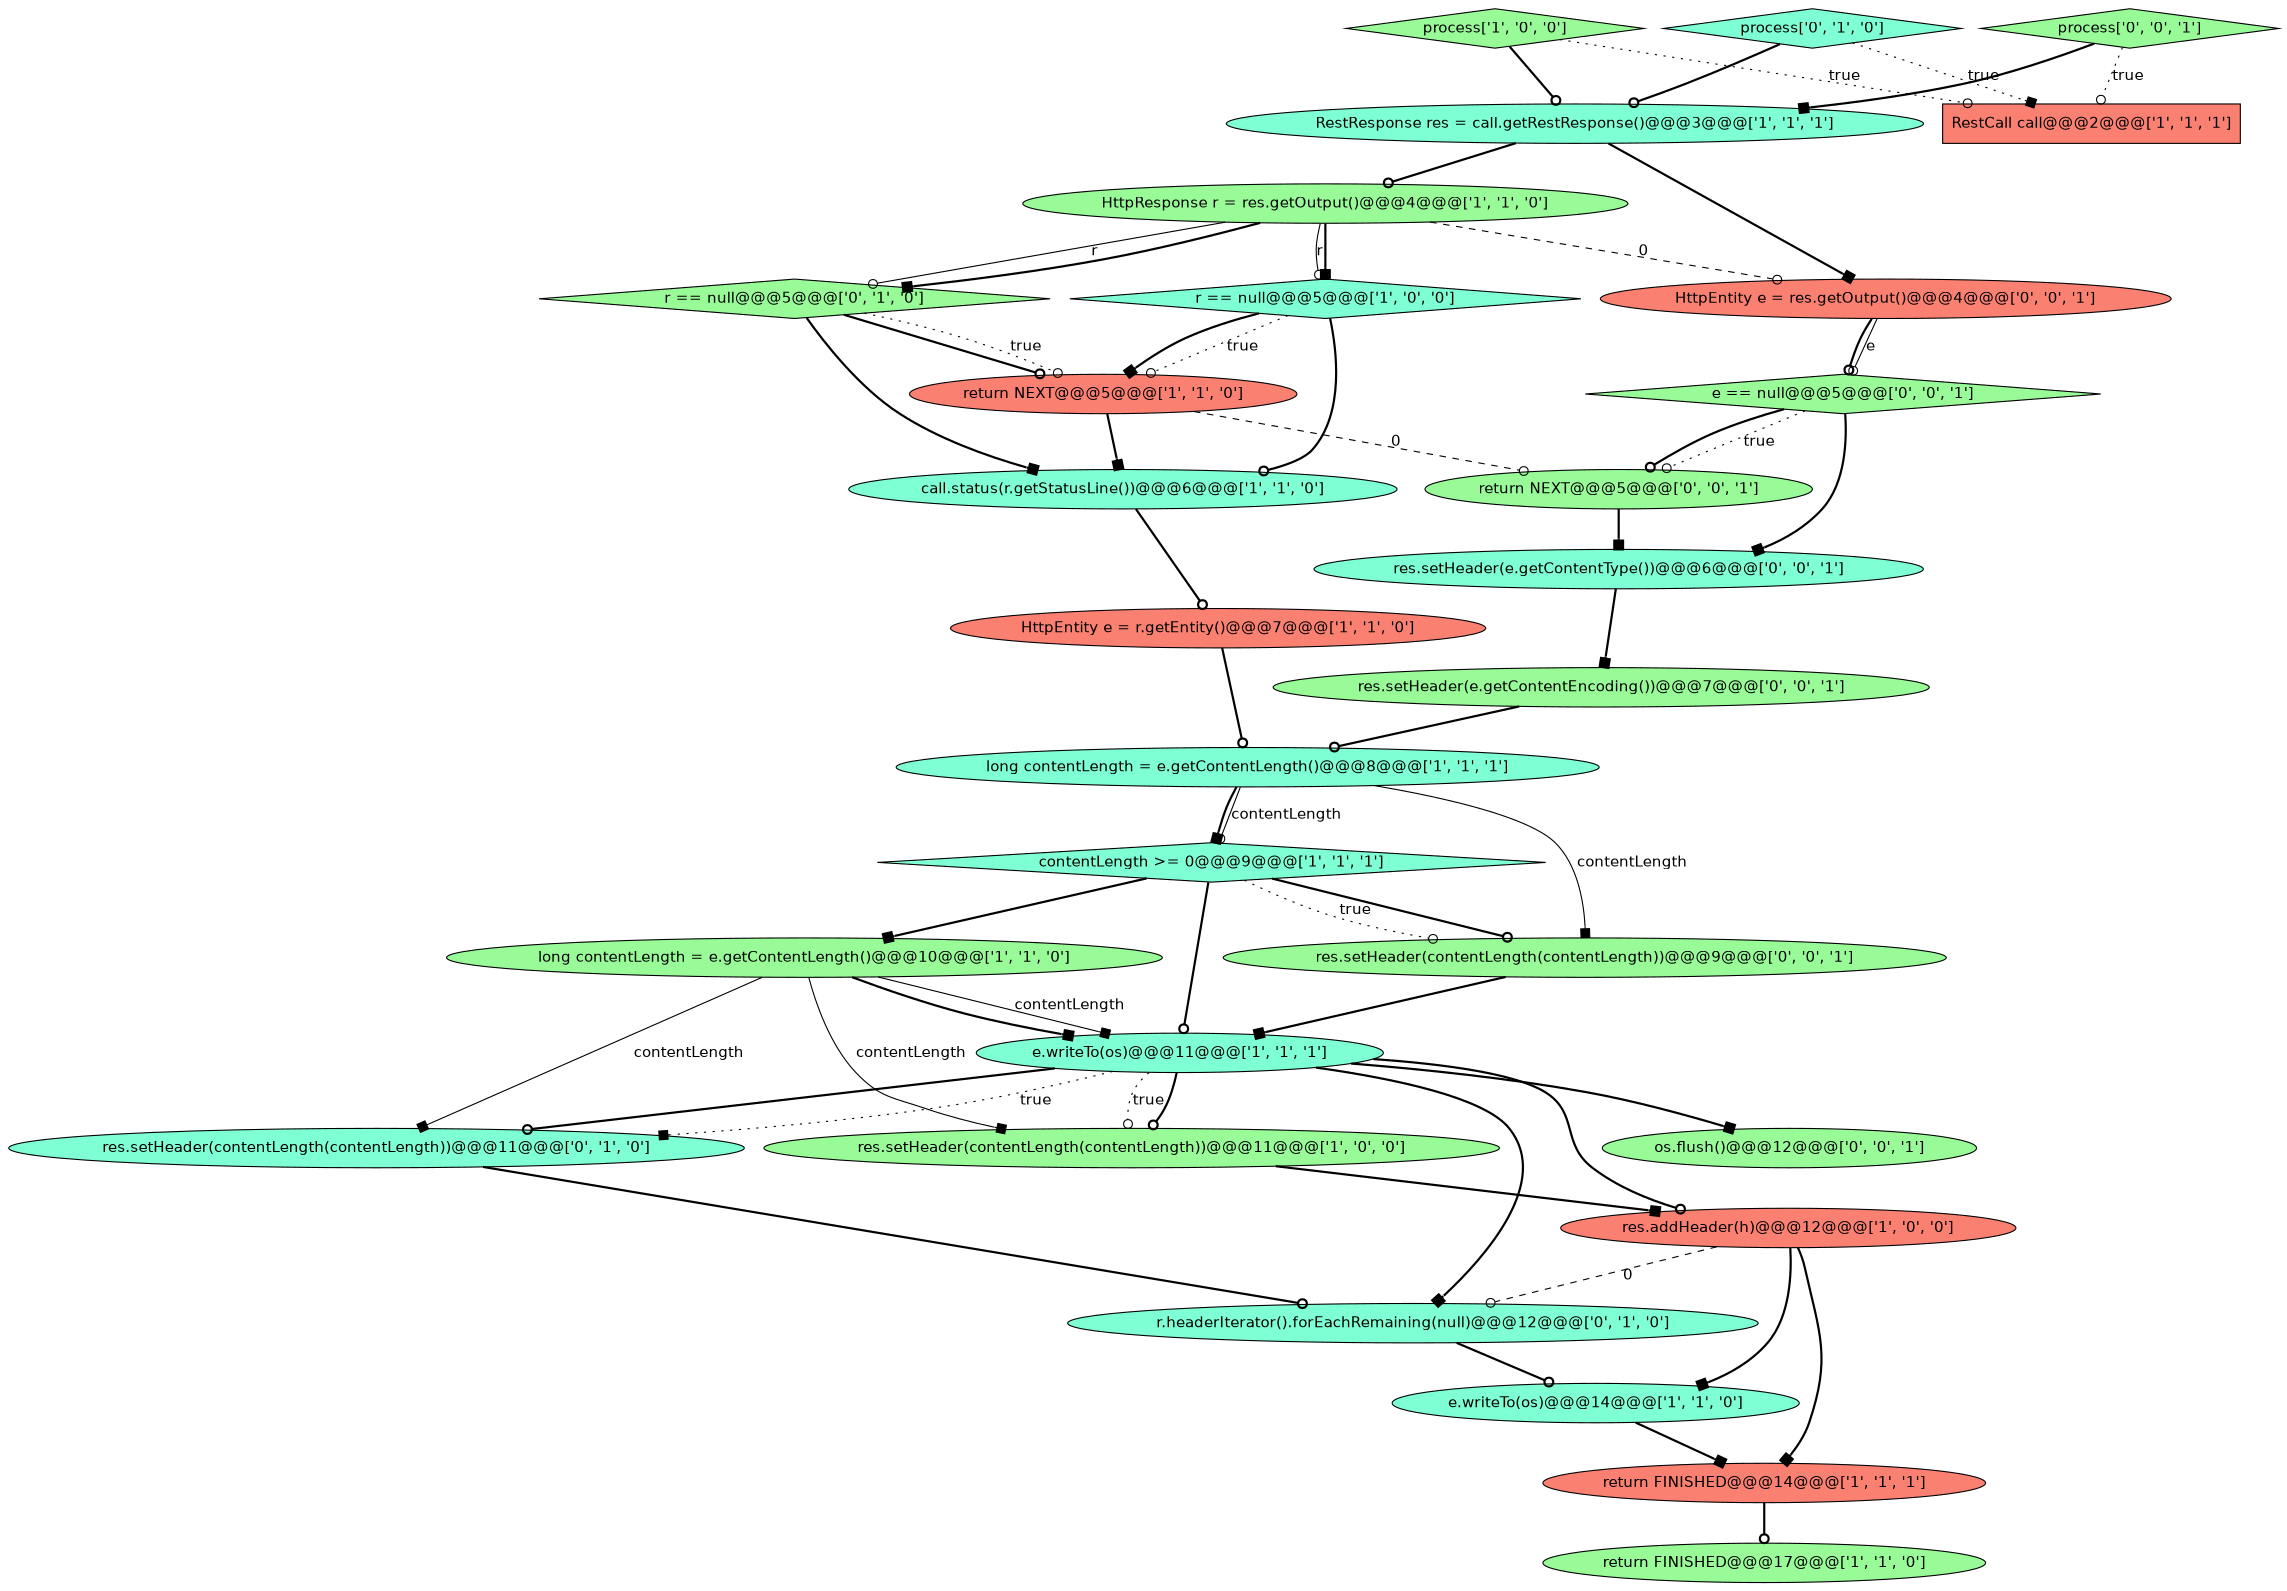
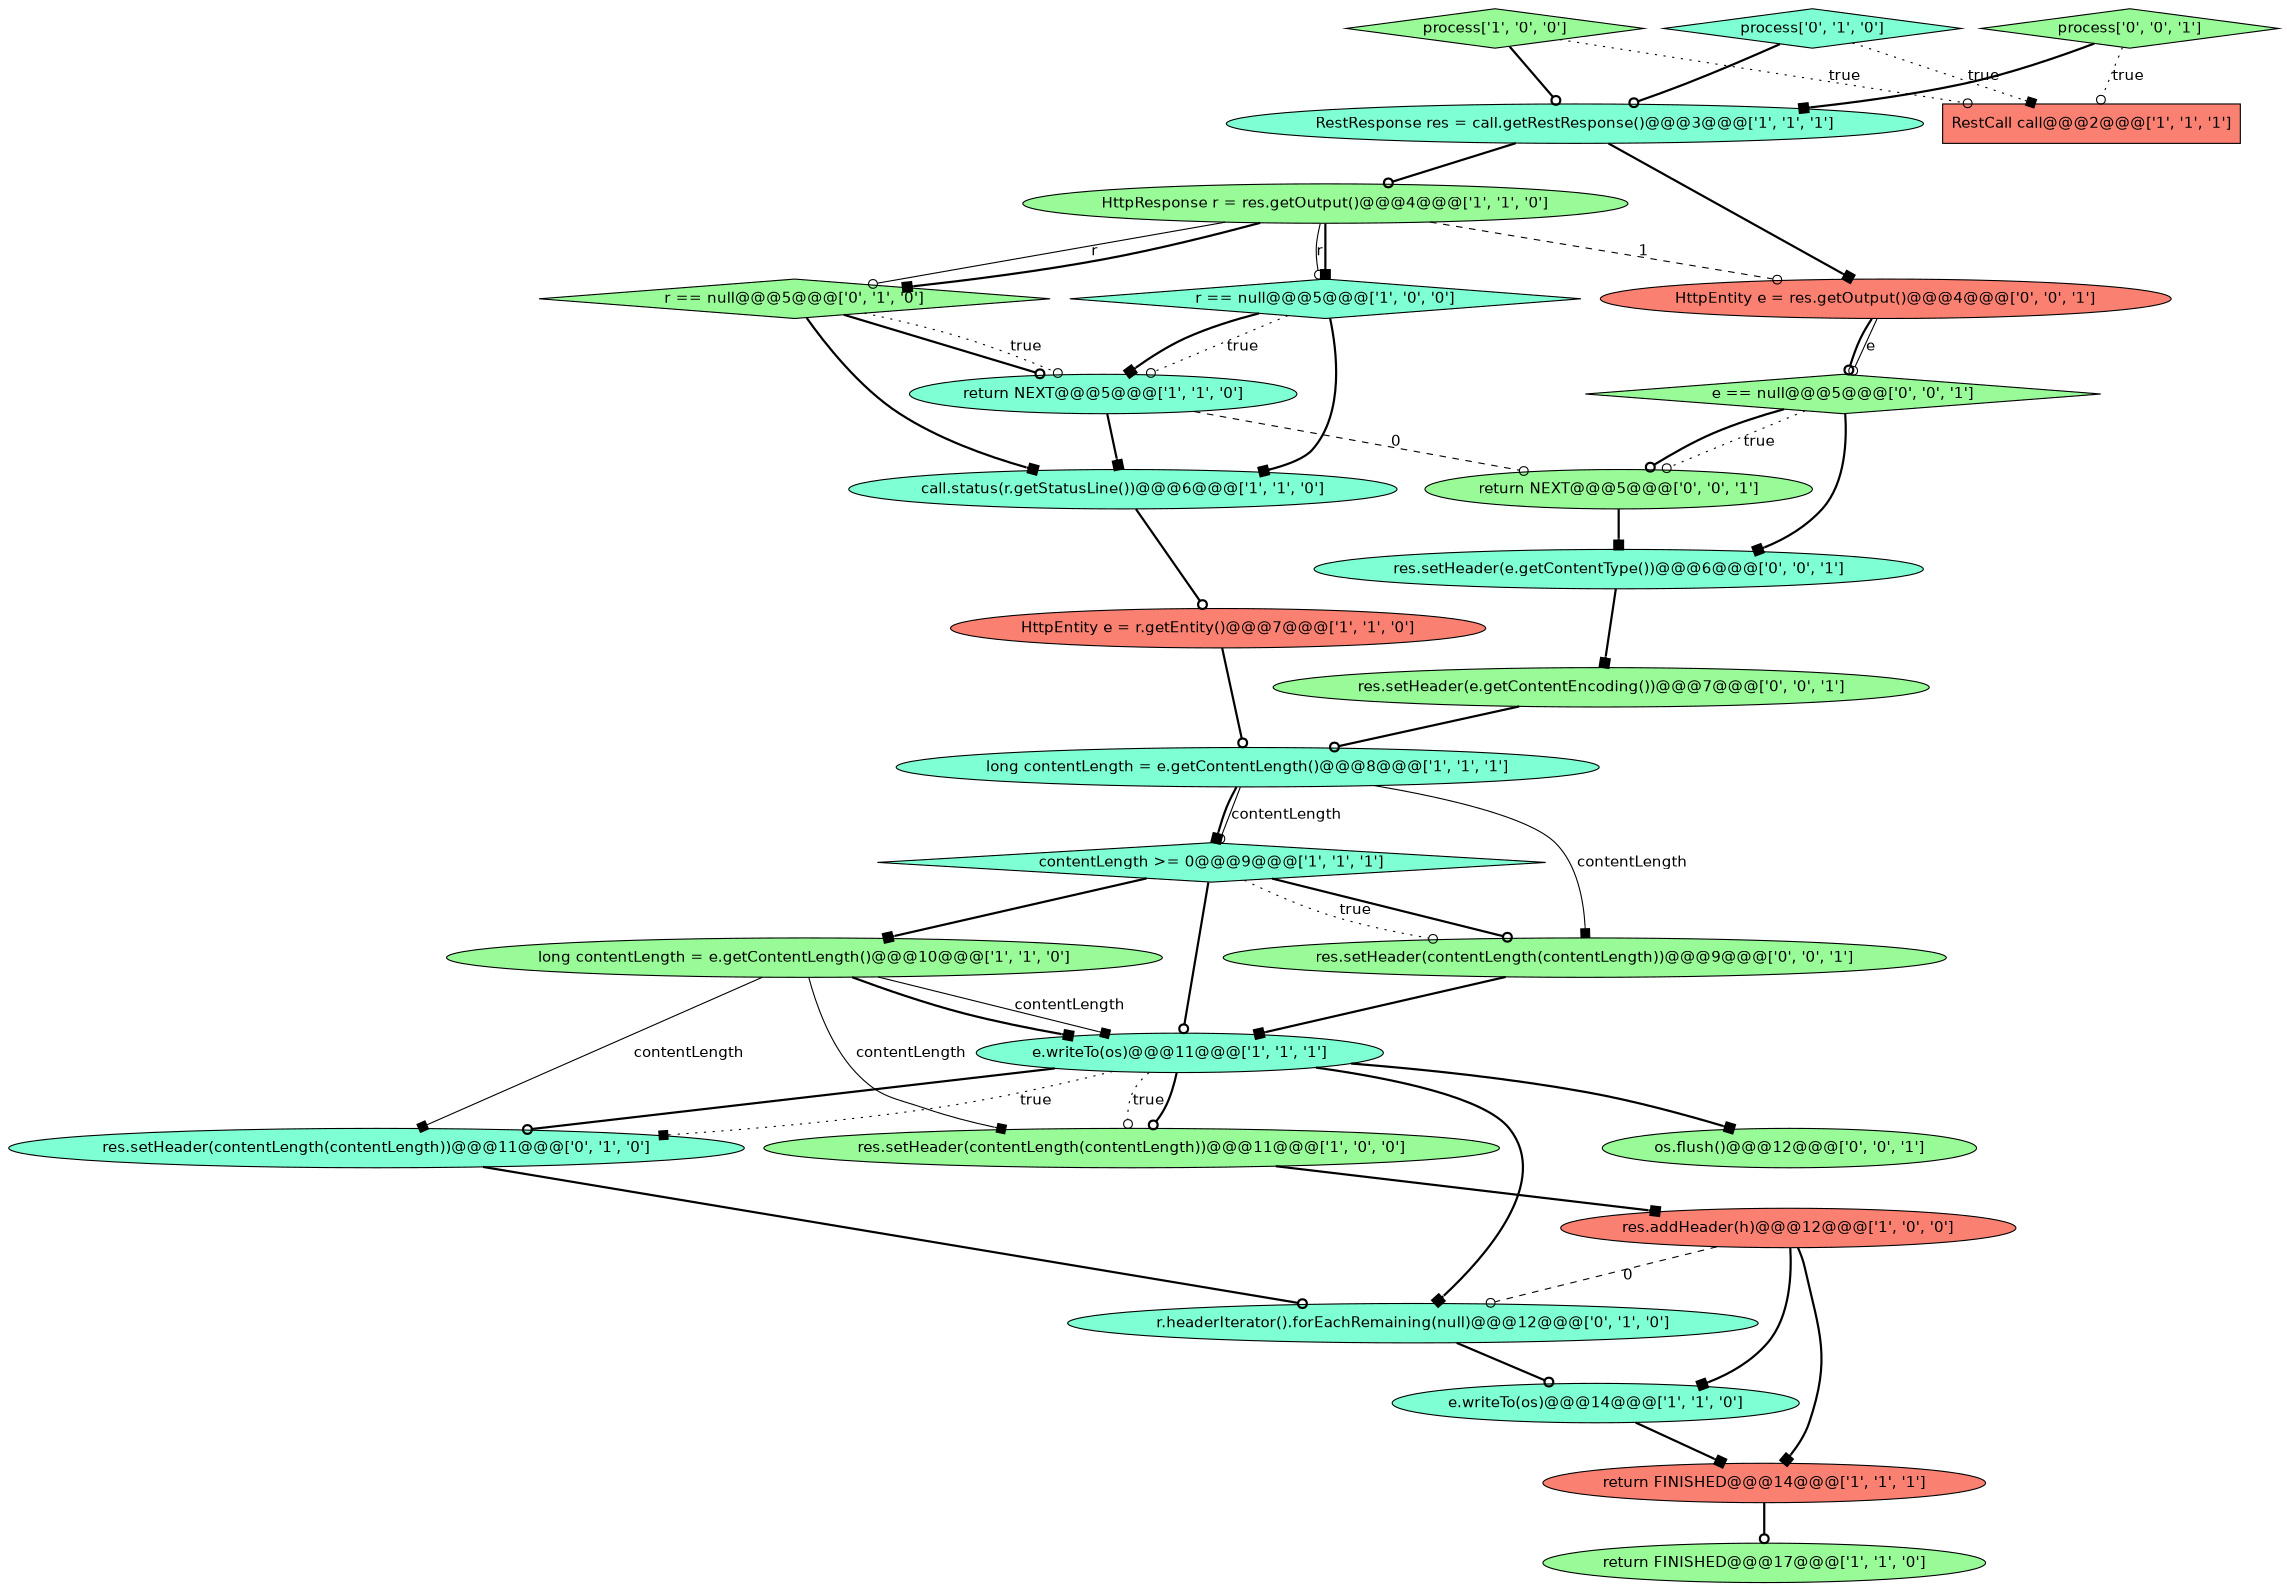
edge "HttpResponse r = res.getOutput()@@@4@@@['1', '1', '0']" -> "HttpEntity e = res.getOutput()@@@4@@@['0', '0', '1']": label "0" -> "1"
node "return NEXT@@@5@@@['1', '1', '0']": fillcolor salmon -> aquamarine
edge "r == null@@@5@@@['1', '0', '0']" -> "call.status(r.getStatusLine())@@@6@@@['1', '1', '0']": arrowhead odot -> box
edge "e.writeTo(os)@@@11@@@['1', '1', '1']" -> "res.addHeader(h)@@@12@@@['1', '0', '0']": removed
